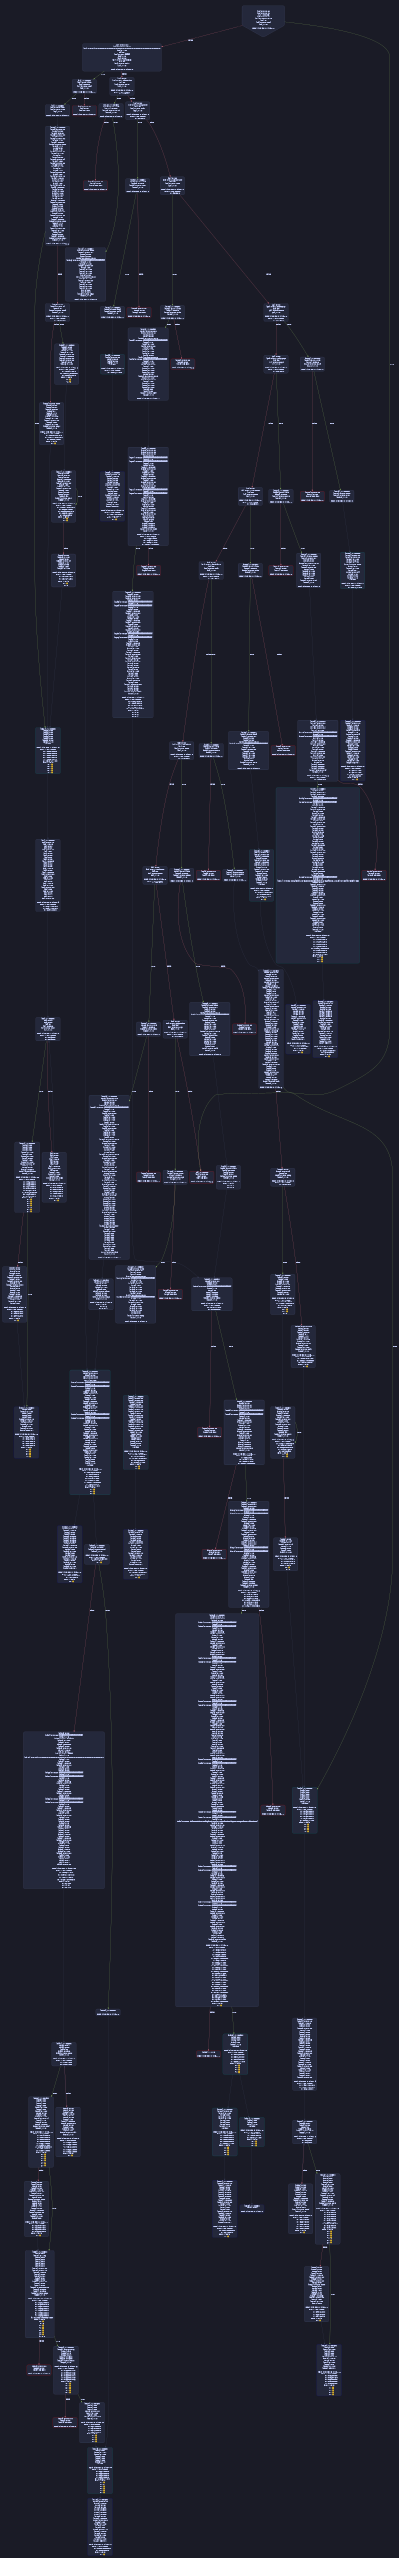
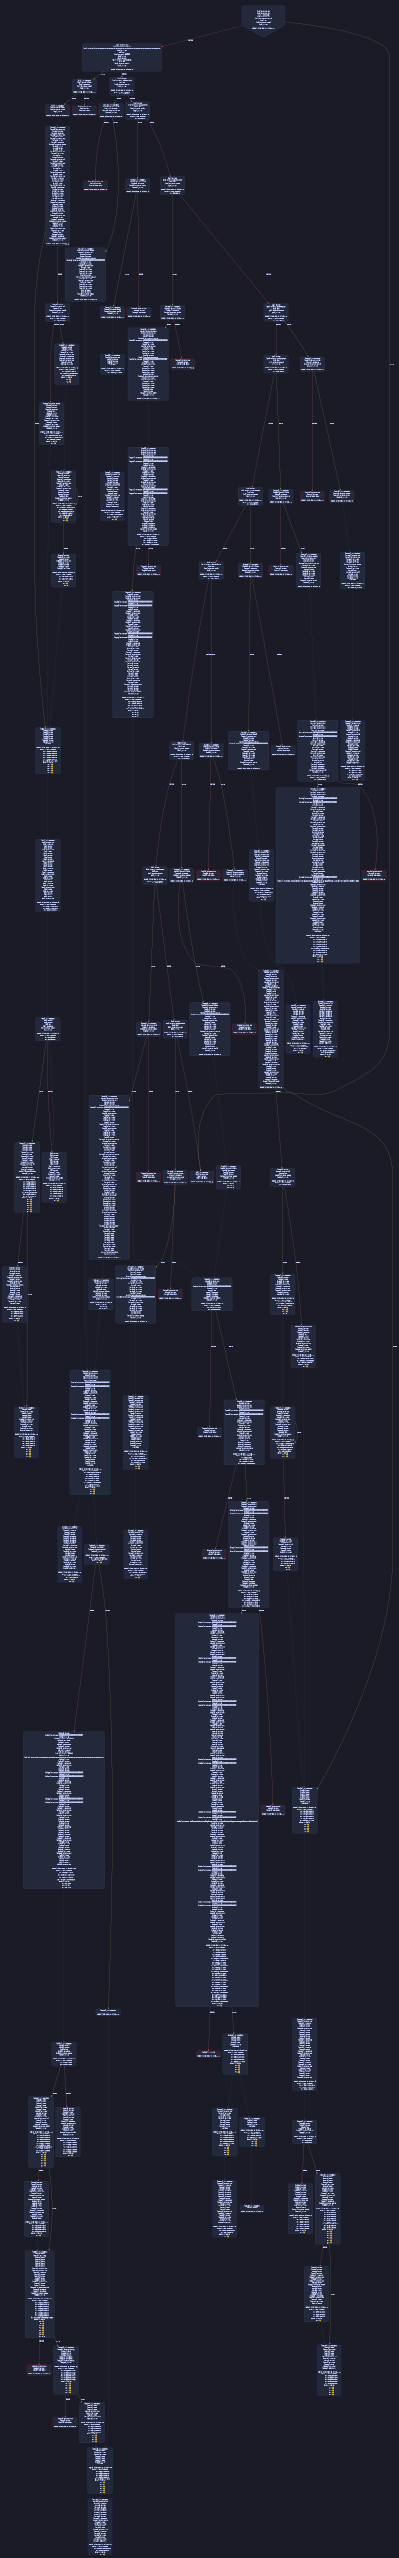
node "[0a7d] JUMPDEST Stack size req: 0, sizeΔ: 0": label "[0a7d] JUMPDEST Stack size req: 0, sizeΔ: 0" -> "[0a7d] JUMPDEST Stack fdb req: 0, sizeΔ: 0"
